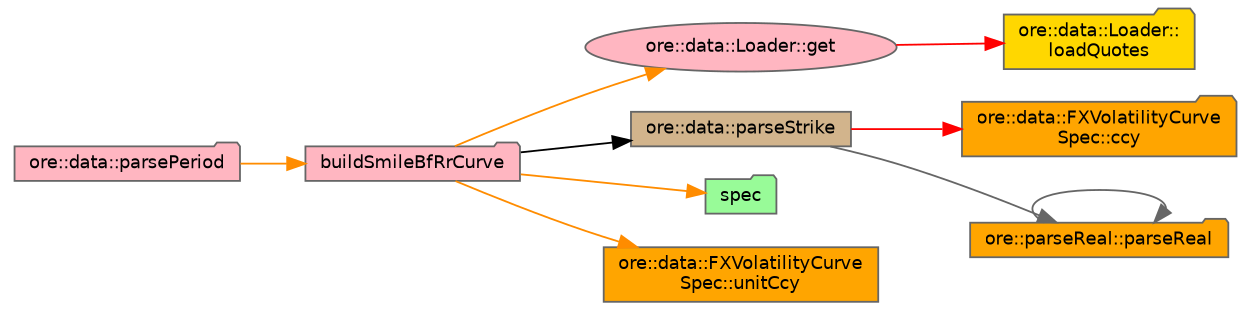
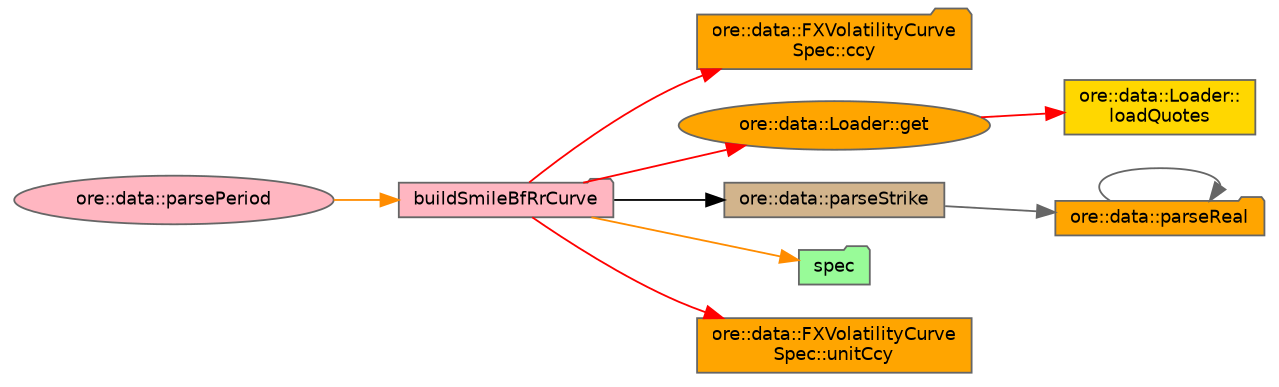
node "ore::data::Loader:: loadQuotes": shape folder -> box
node "ore::data::Loader::get": fillcolor lightpink -> orange
edge "buildSmileBfRrCurve" -> "ore::data::Loader::get": color darkorange -> red
edge "ore::data::parseStrike" -> "ore::data::FXVolatilityCurve Spec::ccy": now "buildSmileBfRrCurve" -> "ore::data::FXVolatilityCurve Spec::ccy"
node "ore::data::parsePeriod": shape folder -> ellipse
edge "buildSmileBfRrCurve" -> "ore::data::FXVolatilityCurve Spec::unitCcy": color darkorange -> red
node "ore::parseReal::parseReal": label "ore::parseReal::parseReal" -> "ore::data::parseReal"
